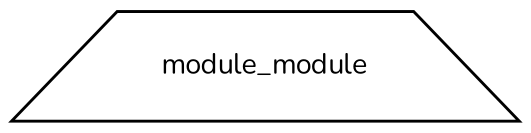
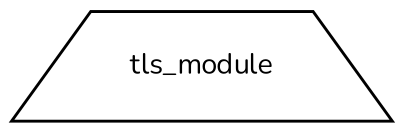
node "module_module": label "module_module" -> "tls_module"
